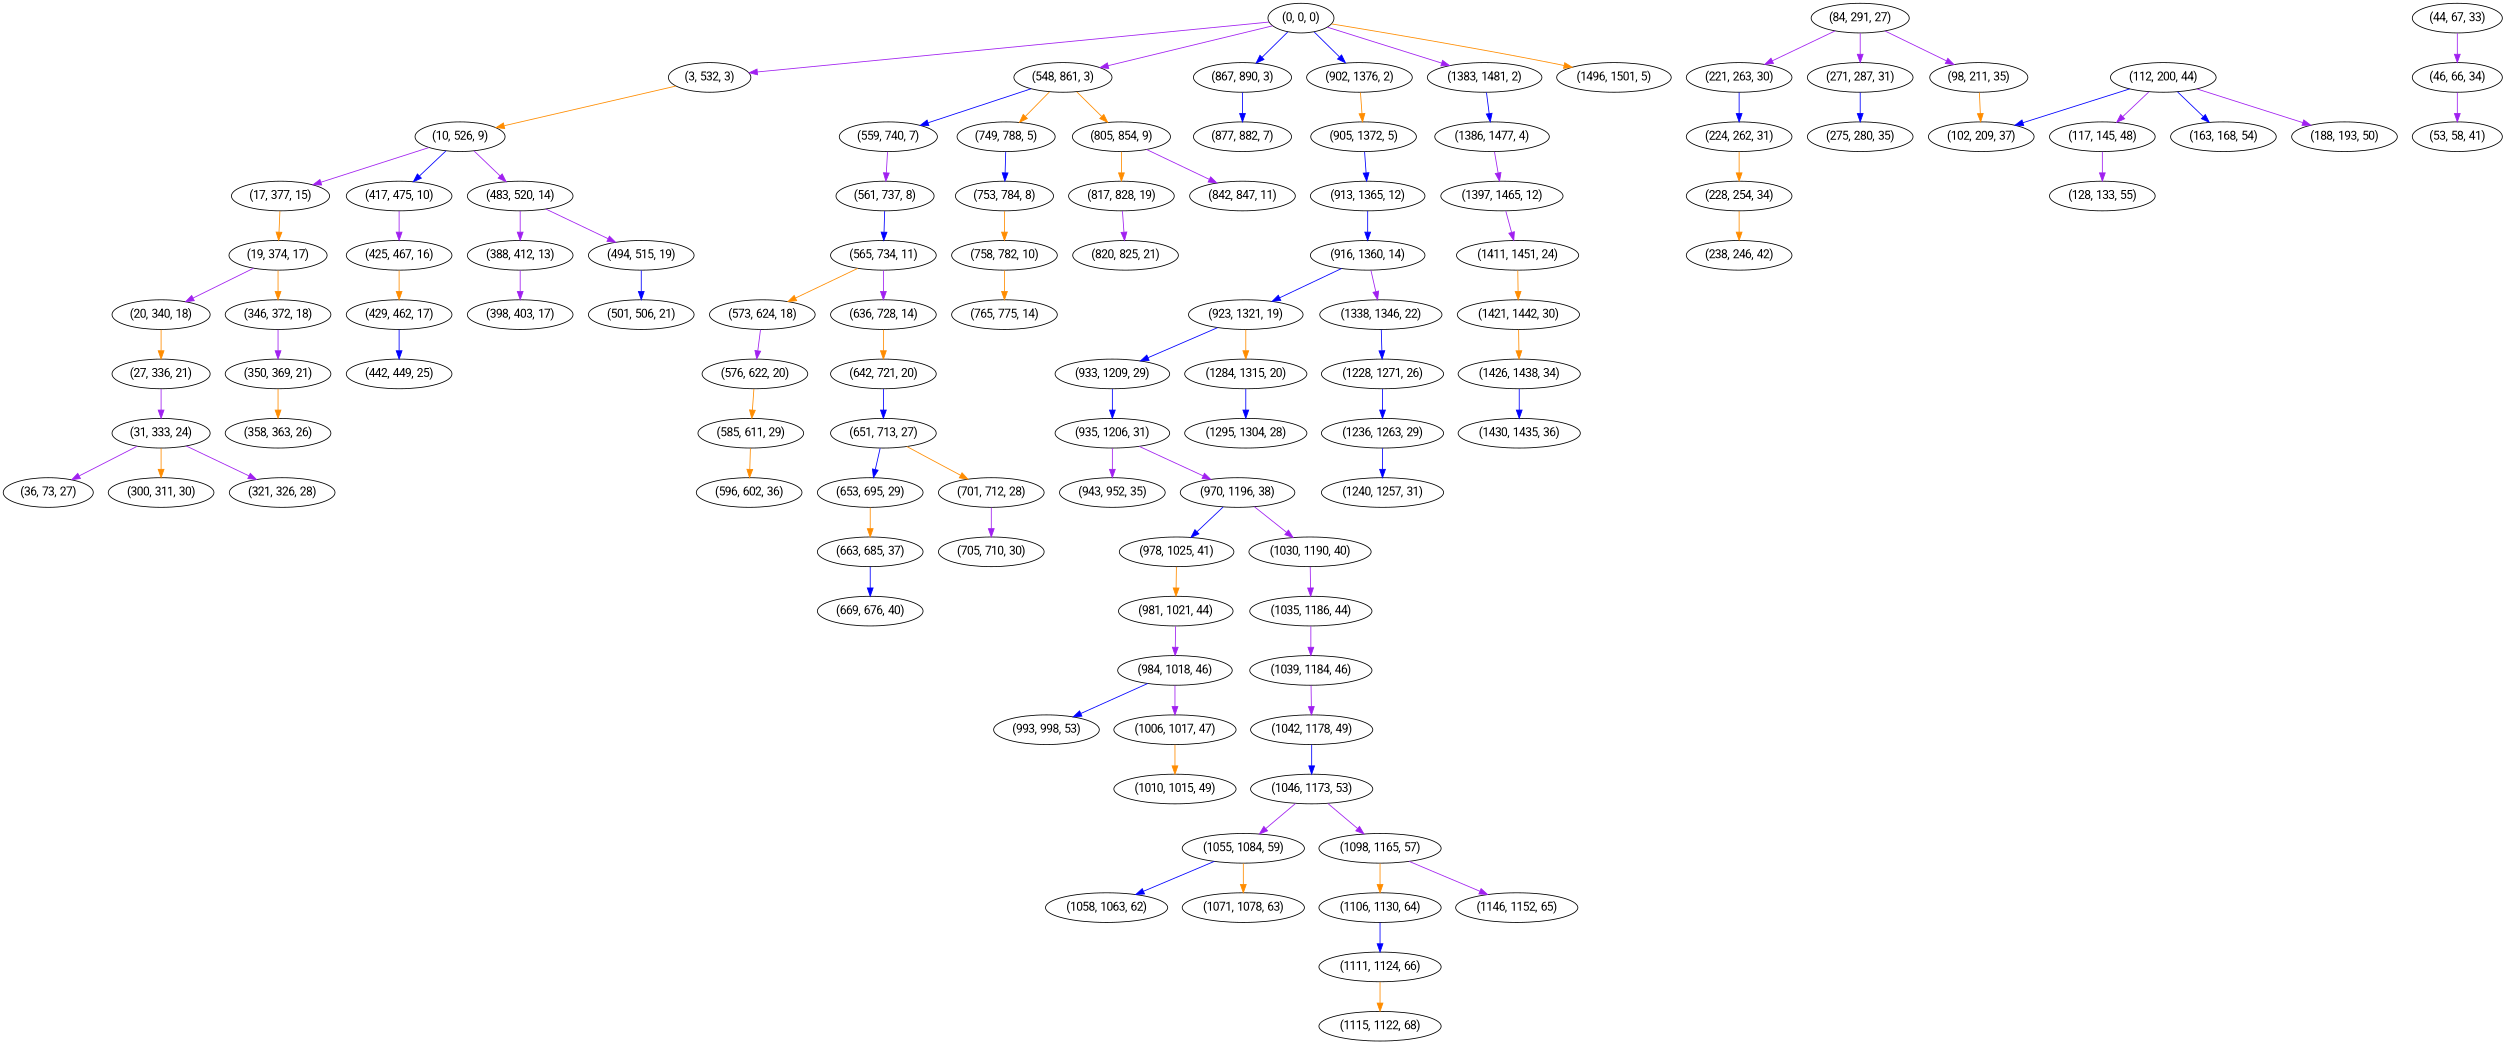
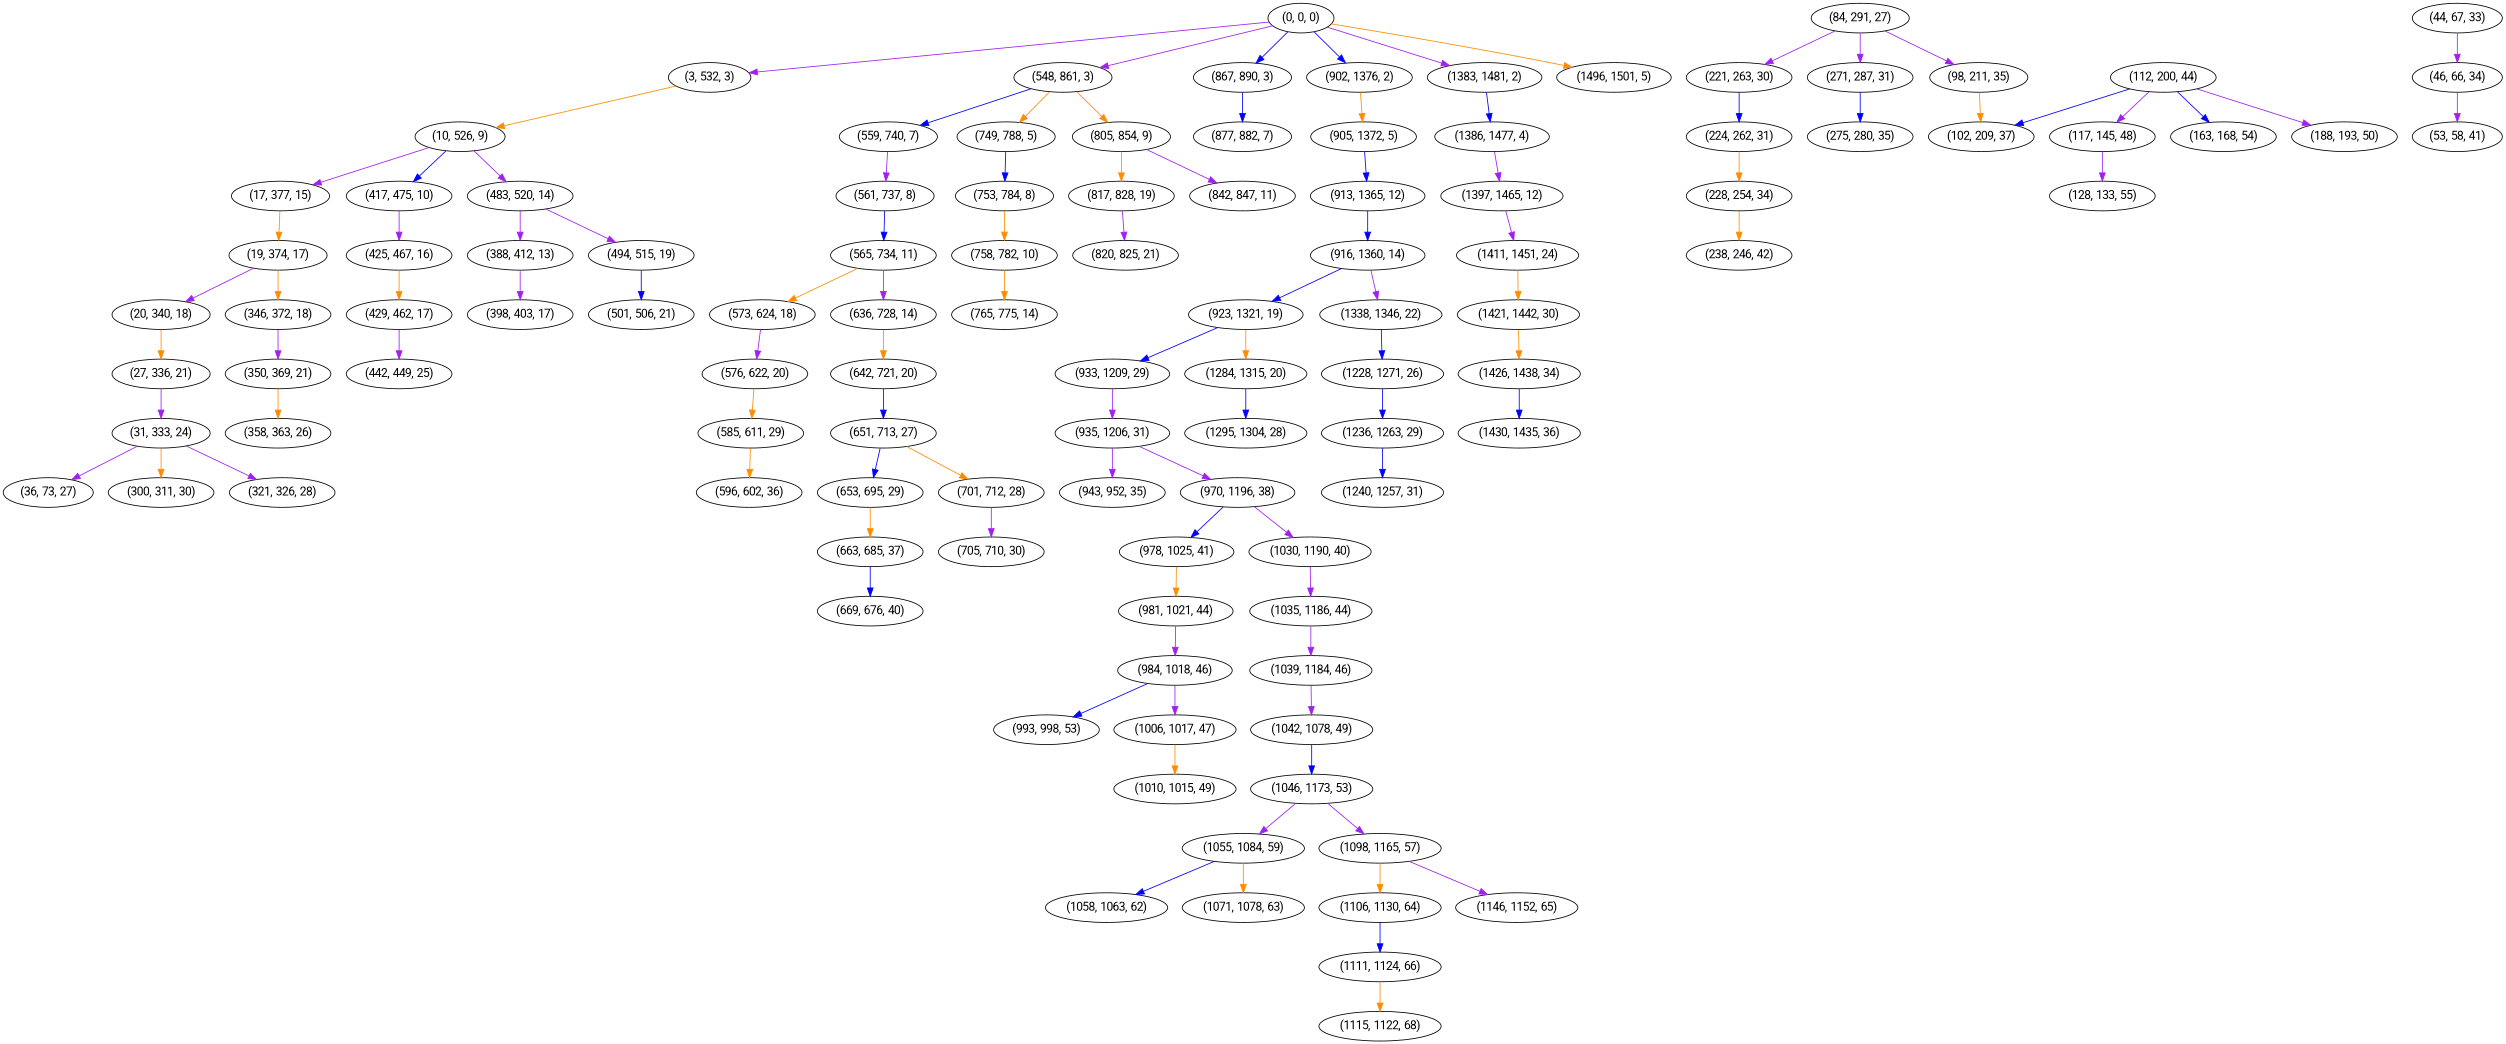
edge "(429, 462, 17)" -> "(442, 449, 25)": color blue -> purple
edge "(933, 1209, 29)" -> "(935, 1206, 31)": color blue -> purple
node "(1042, 1178, 49)": label "(1042, 1178, 49)" -> "(1042, 1078, 49)"
